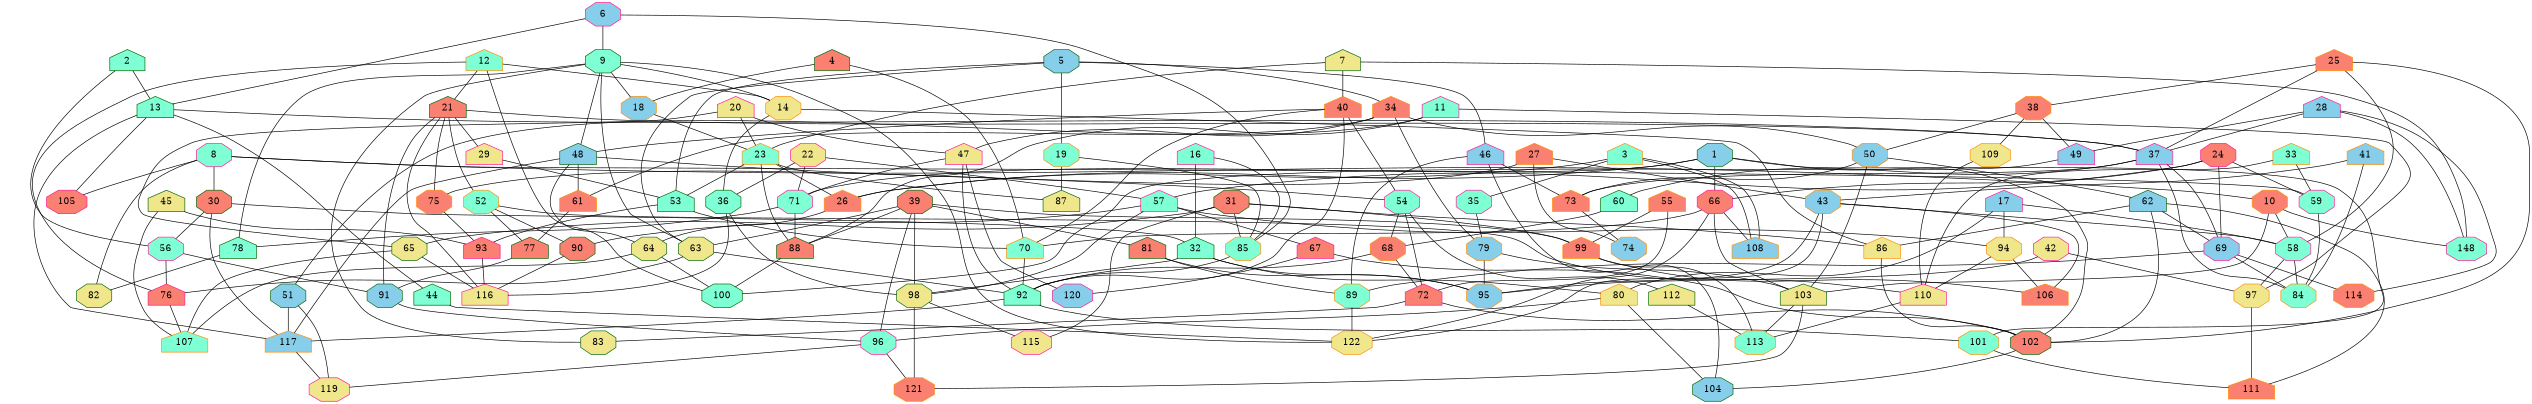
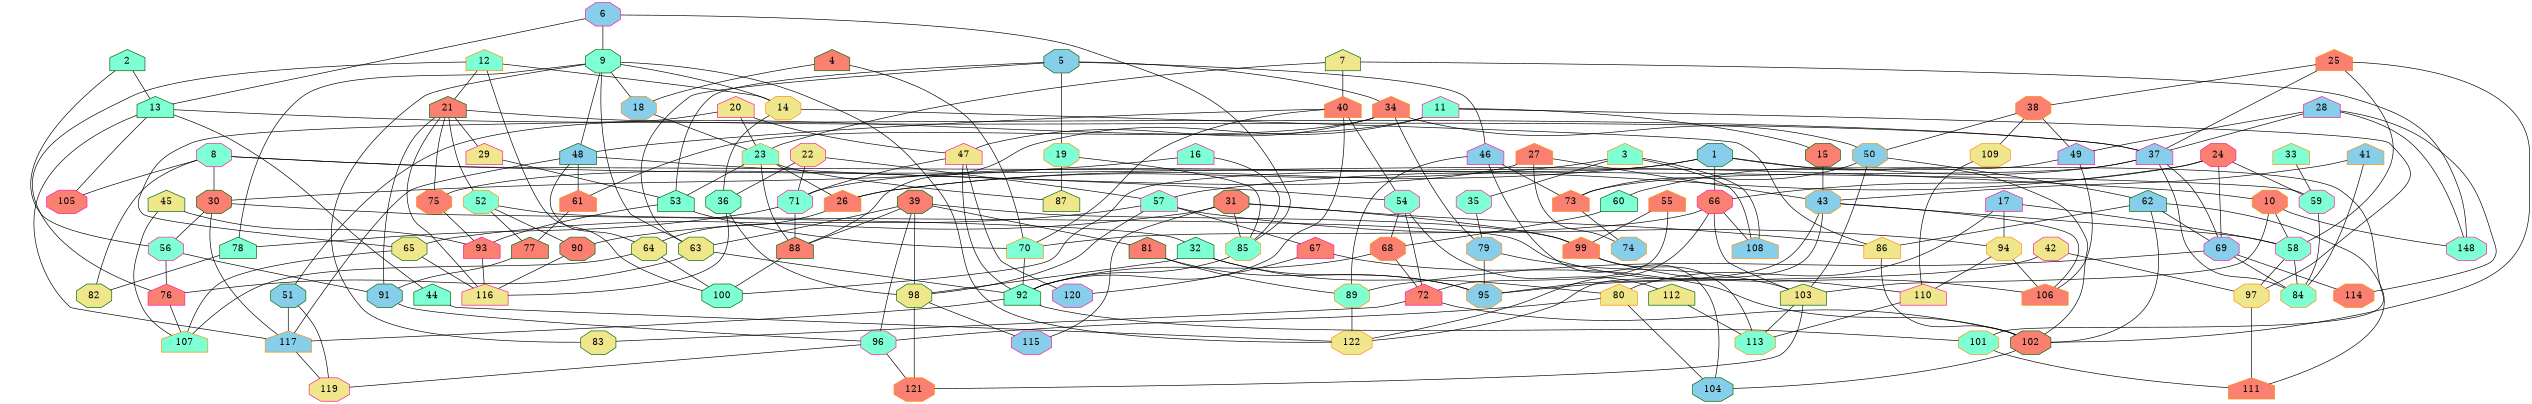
node "15": added
edge "33" -- "110": removed
edge "16" -- "32": now "16" -- "30"
edge "49" -- "106": added
node "115": fillcolor khaki -> skyblue
